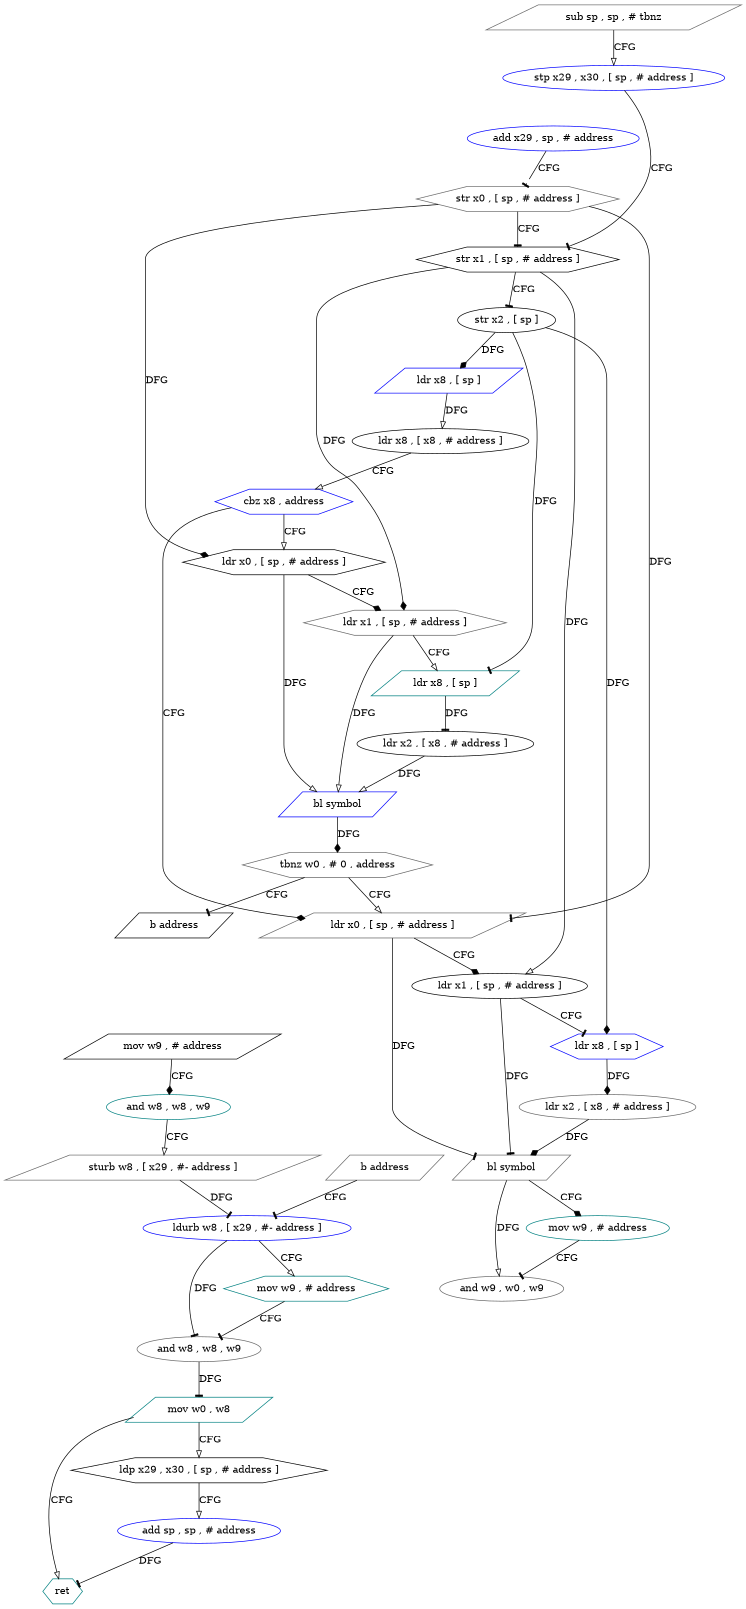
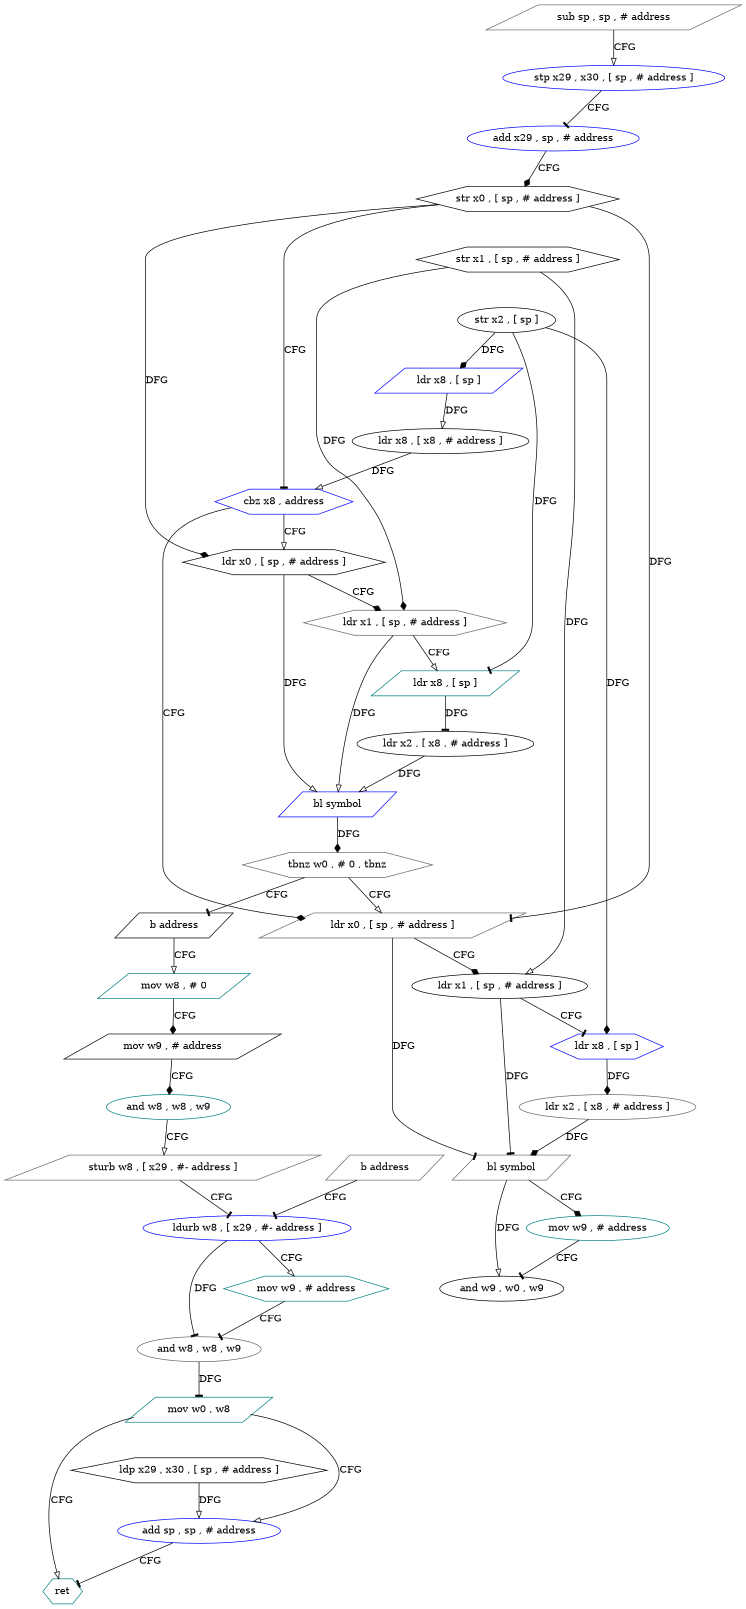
node "sub sp , sp , # tbnz": label "sub sp , sp , # tbnz" -> "sub sp , sp , # address"
edge "add x29 , sp , # address" -> "str x0 , [ sp , # address ]": arrowhead tee -> diamond
edge "stp x29 , x30 , [ sp , # address ]" -> "str x1 , [ sp , # address ]": now "stp x29 , x30 , [ sp , # address ]" -> "add x29 , sp , # address"
node "str x0 , [ sp , # address ]": color gray40 -> black
edge "str x0 , [ sp , # address ]" -> "str x1 , [ sp , # address ]": now "str x0 , [ sp , # address ]" -> "cbz x8 , address"
edge "str x1 , [ sp , # address ]" -> "str x2 , [ sp ]": removed, label "CFG"
edge "ldr x8 , [ x8 , # address ]" -> "cbz x8 , address": label "CFG" -> "DFG"
node "tbnz w0 , # 0 , address": label "tbnz w0 , # 0 , address" -> "tbnz w0 , # 0 , tbnz"
node "mov w8 , # 0": added
edge "sturb w8 , [ x29 , #- address ]" -> "ldurb w8 , [ x29 , #- address ]": label "DFG" -> "CFG"
node "and w9 , w0 , w9": color gray40 -> black
edge "mov w0 , w8" -> "ldp x29 , x30 , [ sp , # address ]": now "mov w0 , w8" -> "add sp , sp , # address"
edge "ldp x29 , x30 , [ sp , # address ]" -> "add sp , sp , # address": label "CFG" -> "DFG"
edge "add sp , sp , # address" -> "ret": label "DFG" -> "CFG"
